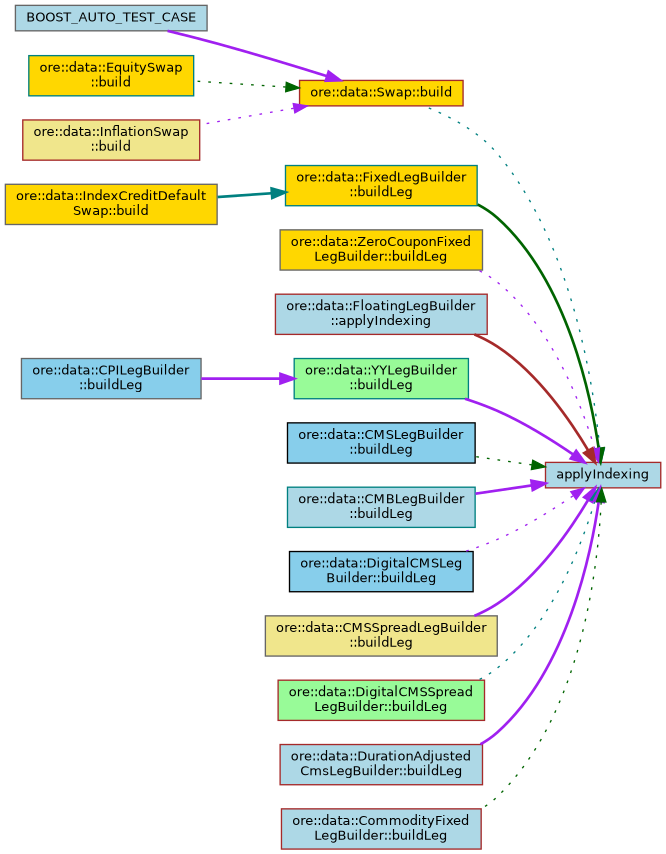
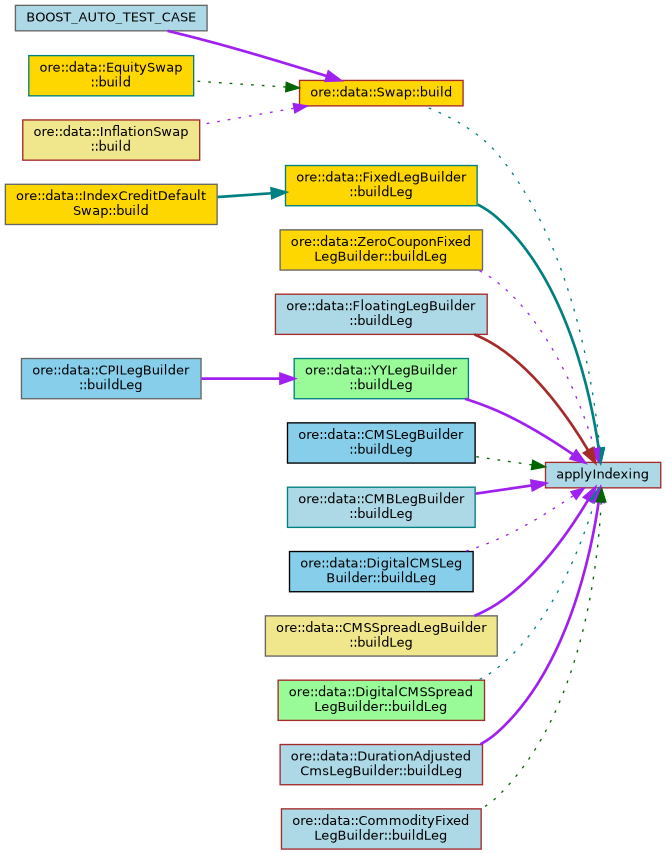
node "ore::data::FloatingLegBuilder ::applyIndexing": label "ore::data::FloatingLegBuilder ::applyIndexing" -> "ore::data::FloatingLegBuilder ::buildLeg"
edge "ore::data::FixedLegBuilder ::buildLeg" -> "applyIndexing": color darkgreen -> teal
